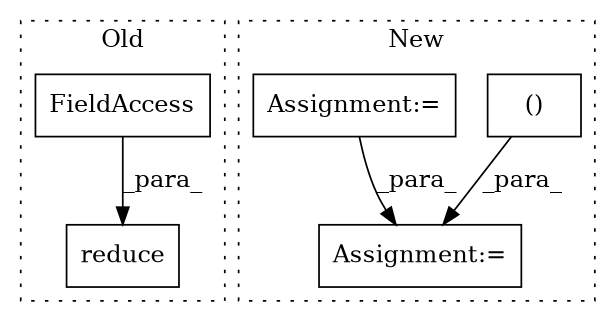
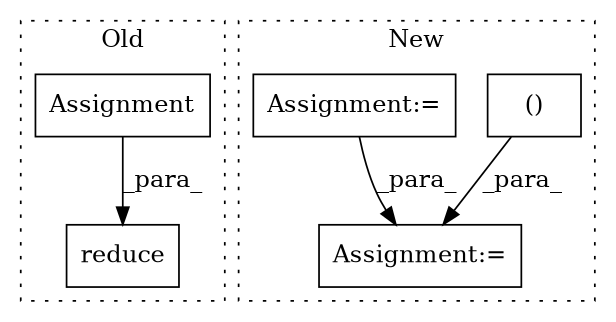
node "FieldAccess": label "FieldAccess" -> "Assignment"
